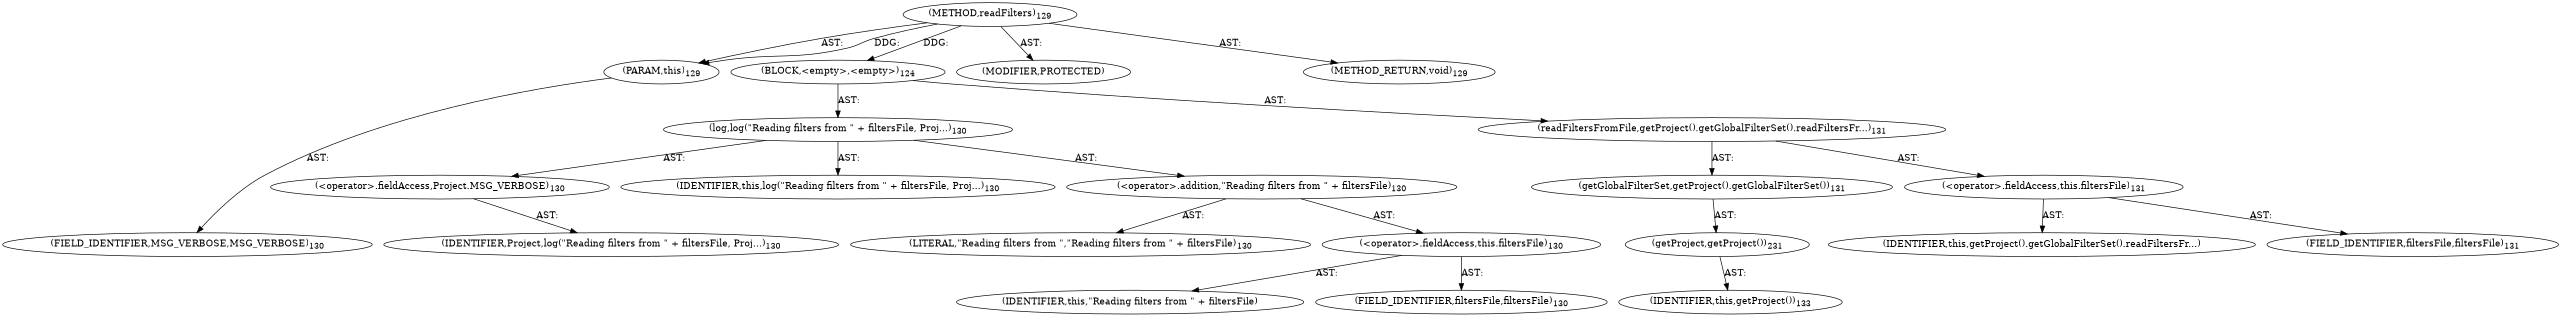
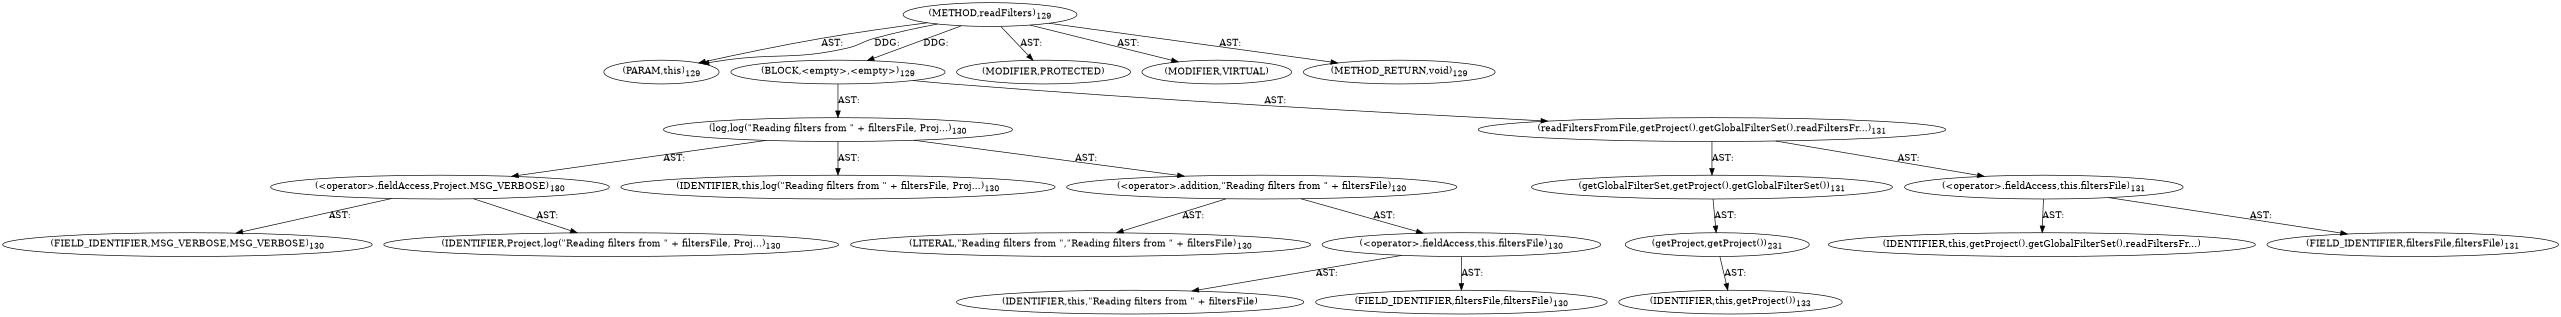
node "(BLOCK,<empty>,<empty>)": text "124" -> "129"
node "(MODIFIER,VIRTUAL)": added
edge "(PARAM,this)" -> "(FIELD_IDENTIFIER,MSG_VERBOSE,MSG_VERBOSE)": now "(<operator>.fieldAccess,Project.MSG_VERBOSE)" -> "(FIELD_IDENTIFIER,MSG_VERBOSE,MSG_VERBOSE)"
node "(<operator>.fieldAccess,Project.MSG_VERBOSE)": text "130" -> "180"
